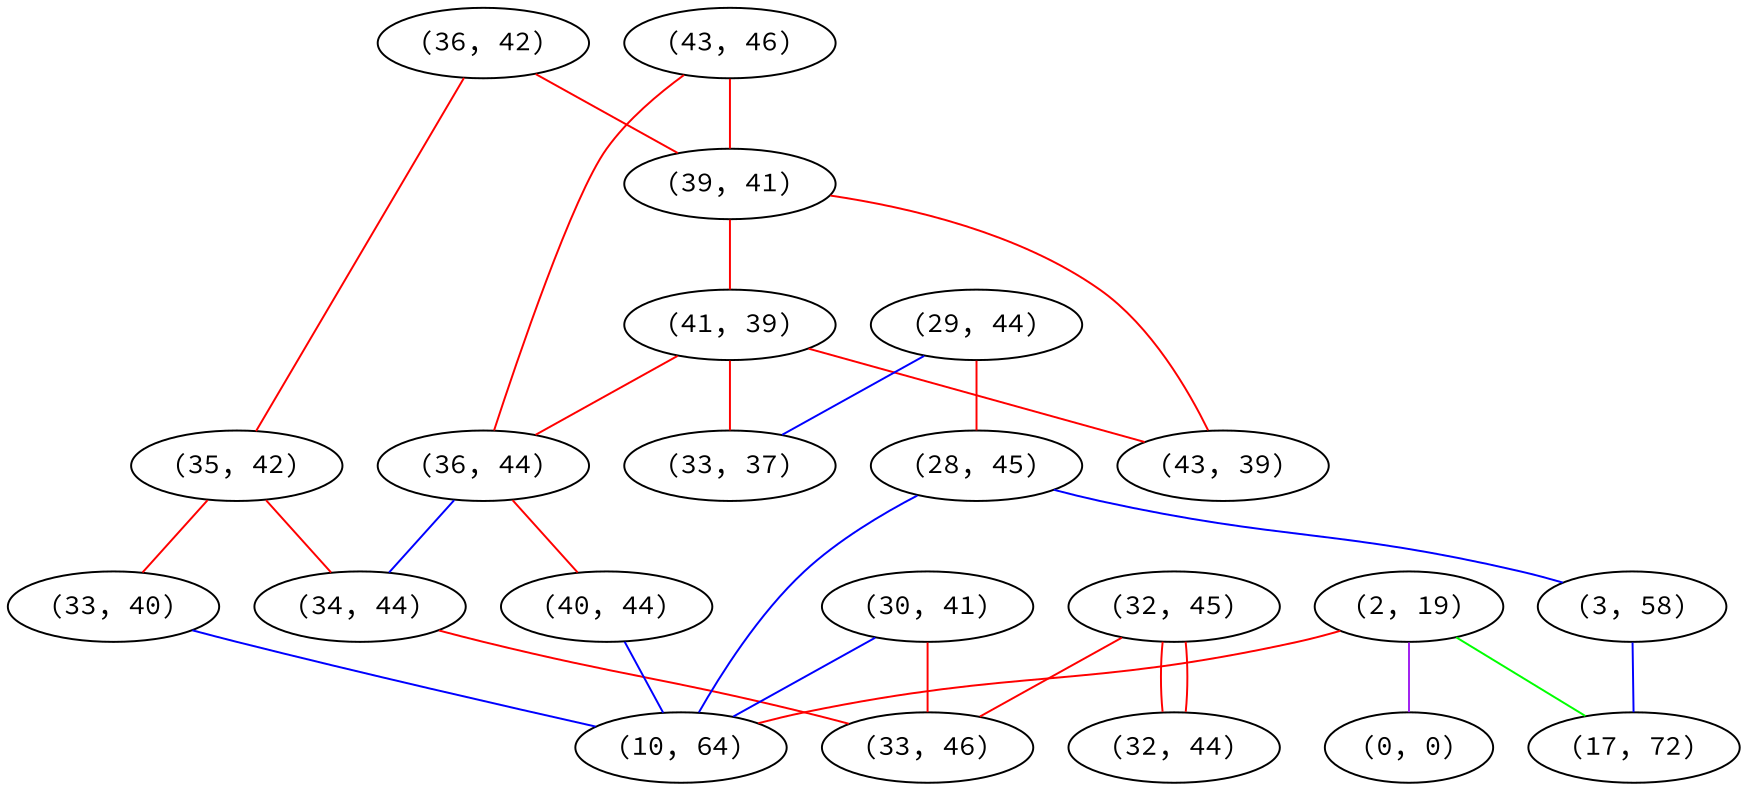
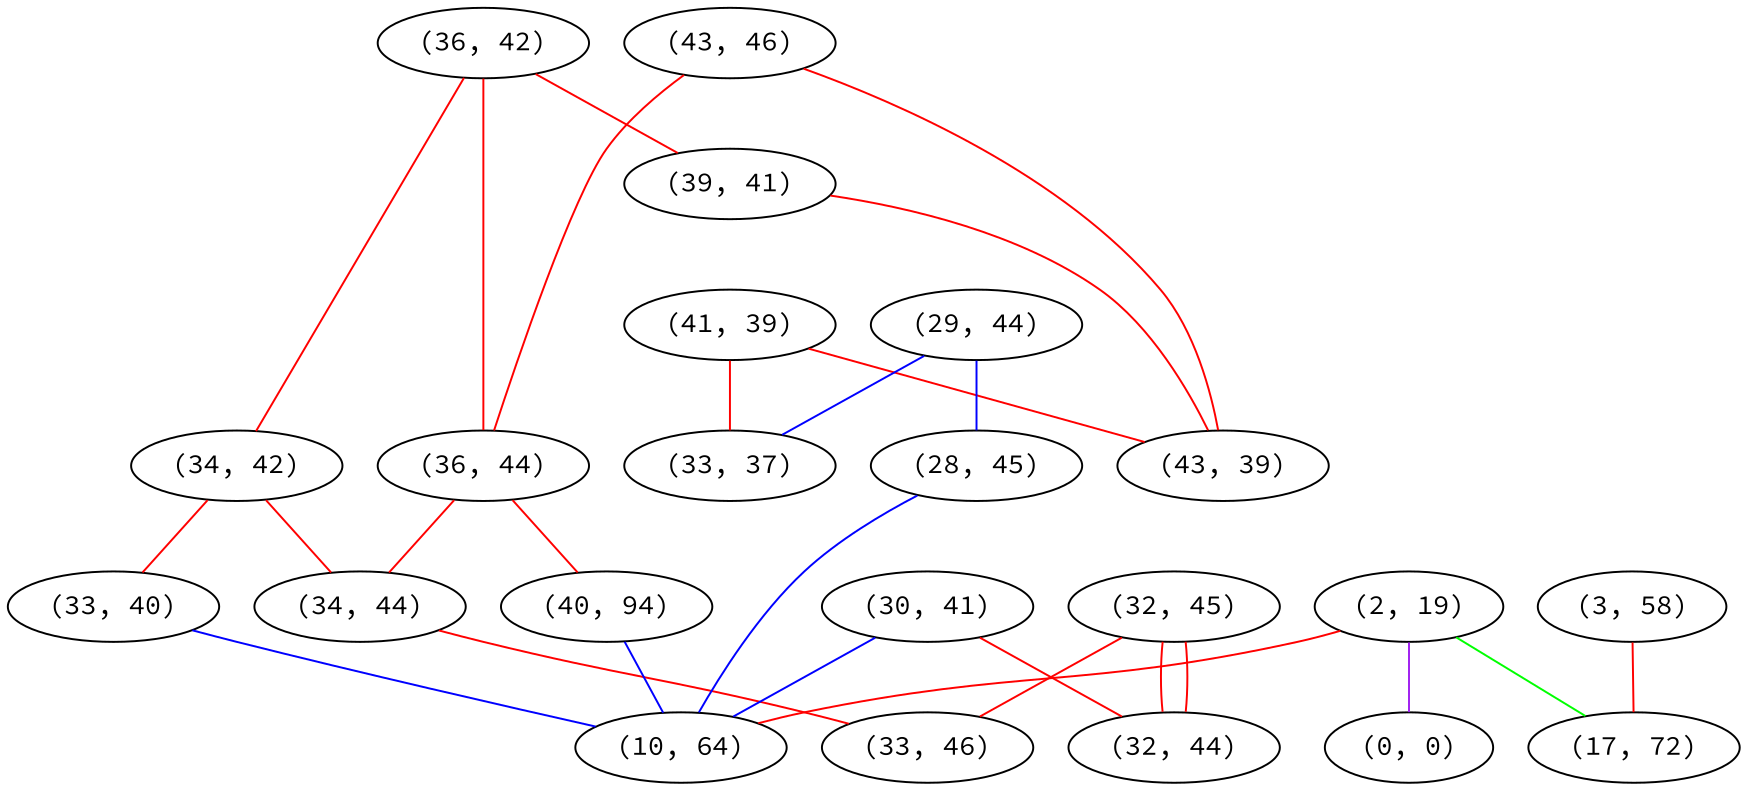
edge "(43, 46)" -- "(39, 41)": now "(43, 46)" -- "(43, 39)"
edge "(39, 41)" -- "(41, 39)": removed
edge "(41, 39)" -- "(36, 44)": now "(36, 42)" -- "(36, 44)"
edge "(29, 44)" -- "(28, 45)": color red -> blue
node "(35, 42)": label "(35, 42)" -> "(34, 42)"
edge "(28, 45)" -- "(3, 58)": removed
edge "(36, 44)" -- "(34, 44)": color blue -> red
node "(40, 44)": label "(40, 44)" -> "(40, 94)"
edge "(30, 41)" -- "(33, 46)": now "(30, 41)" -- "(32, 44)"
edge "(3, 58)" -- "(17, 72)": color blue -> red
